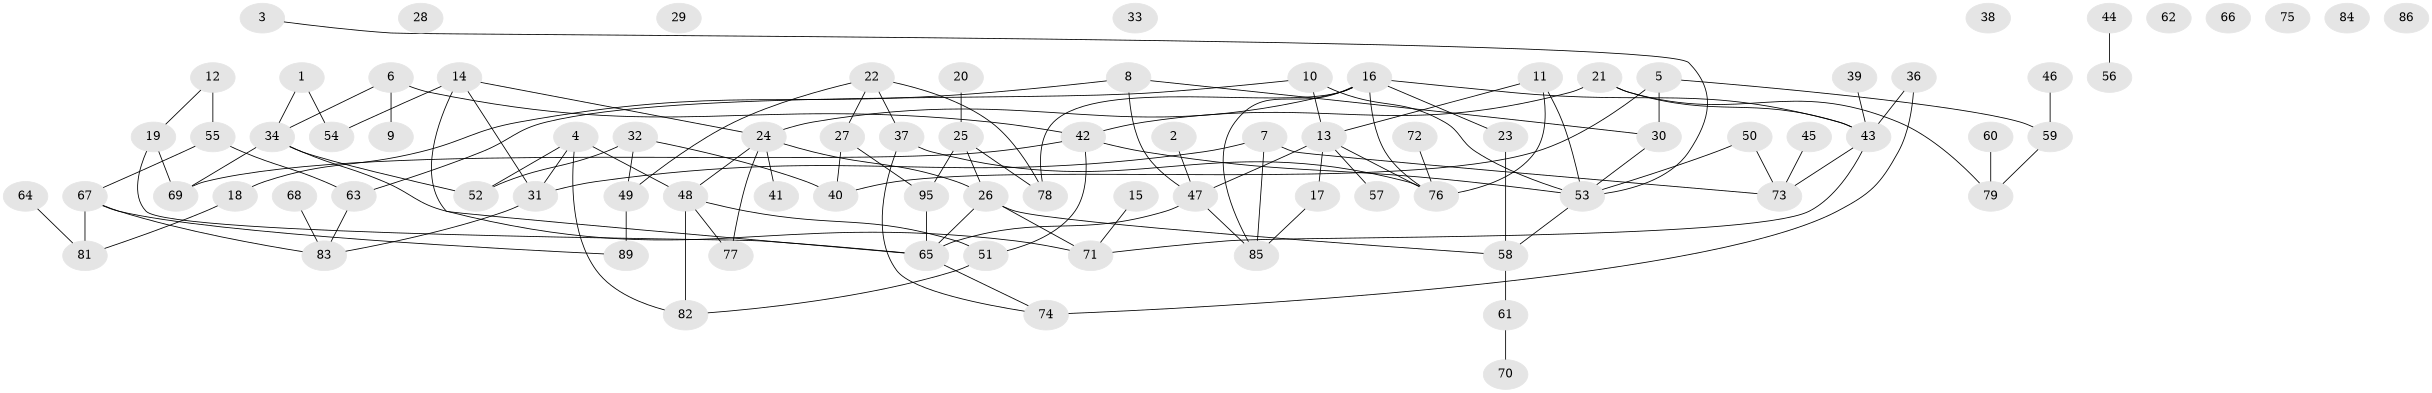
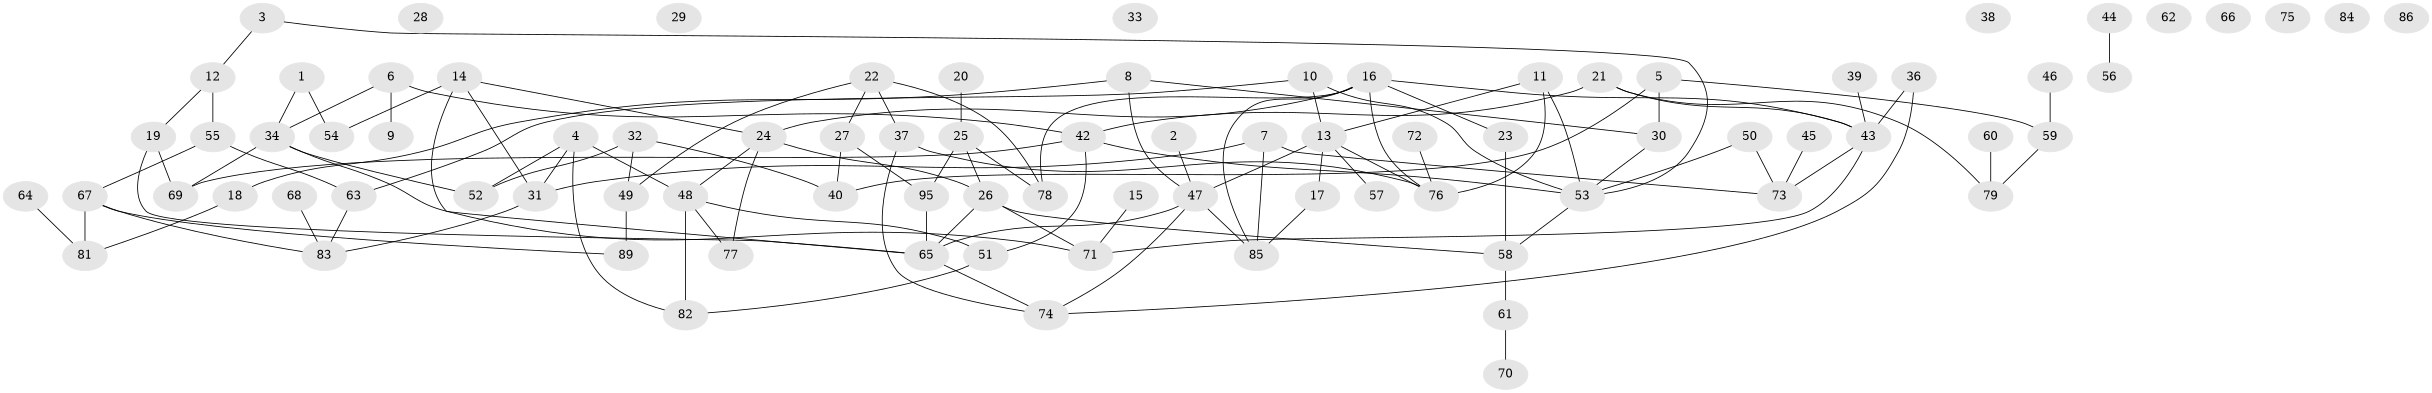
edge "3" -- "12": added
node "41": removed
edge "47" -- "74": added
